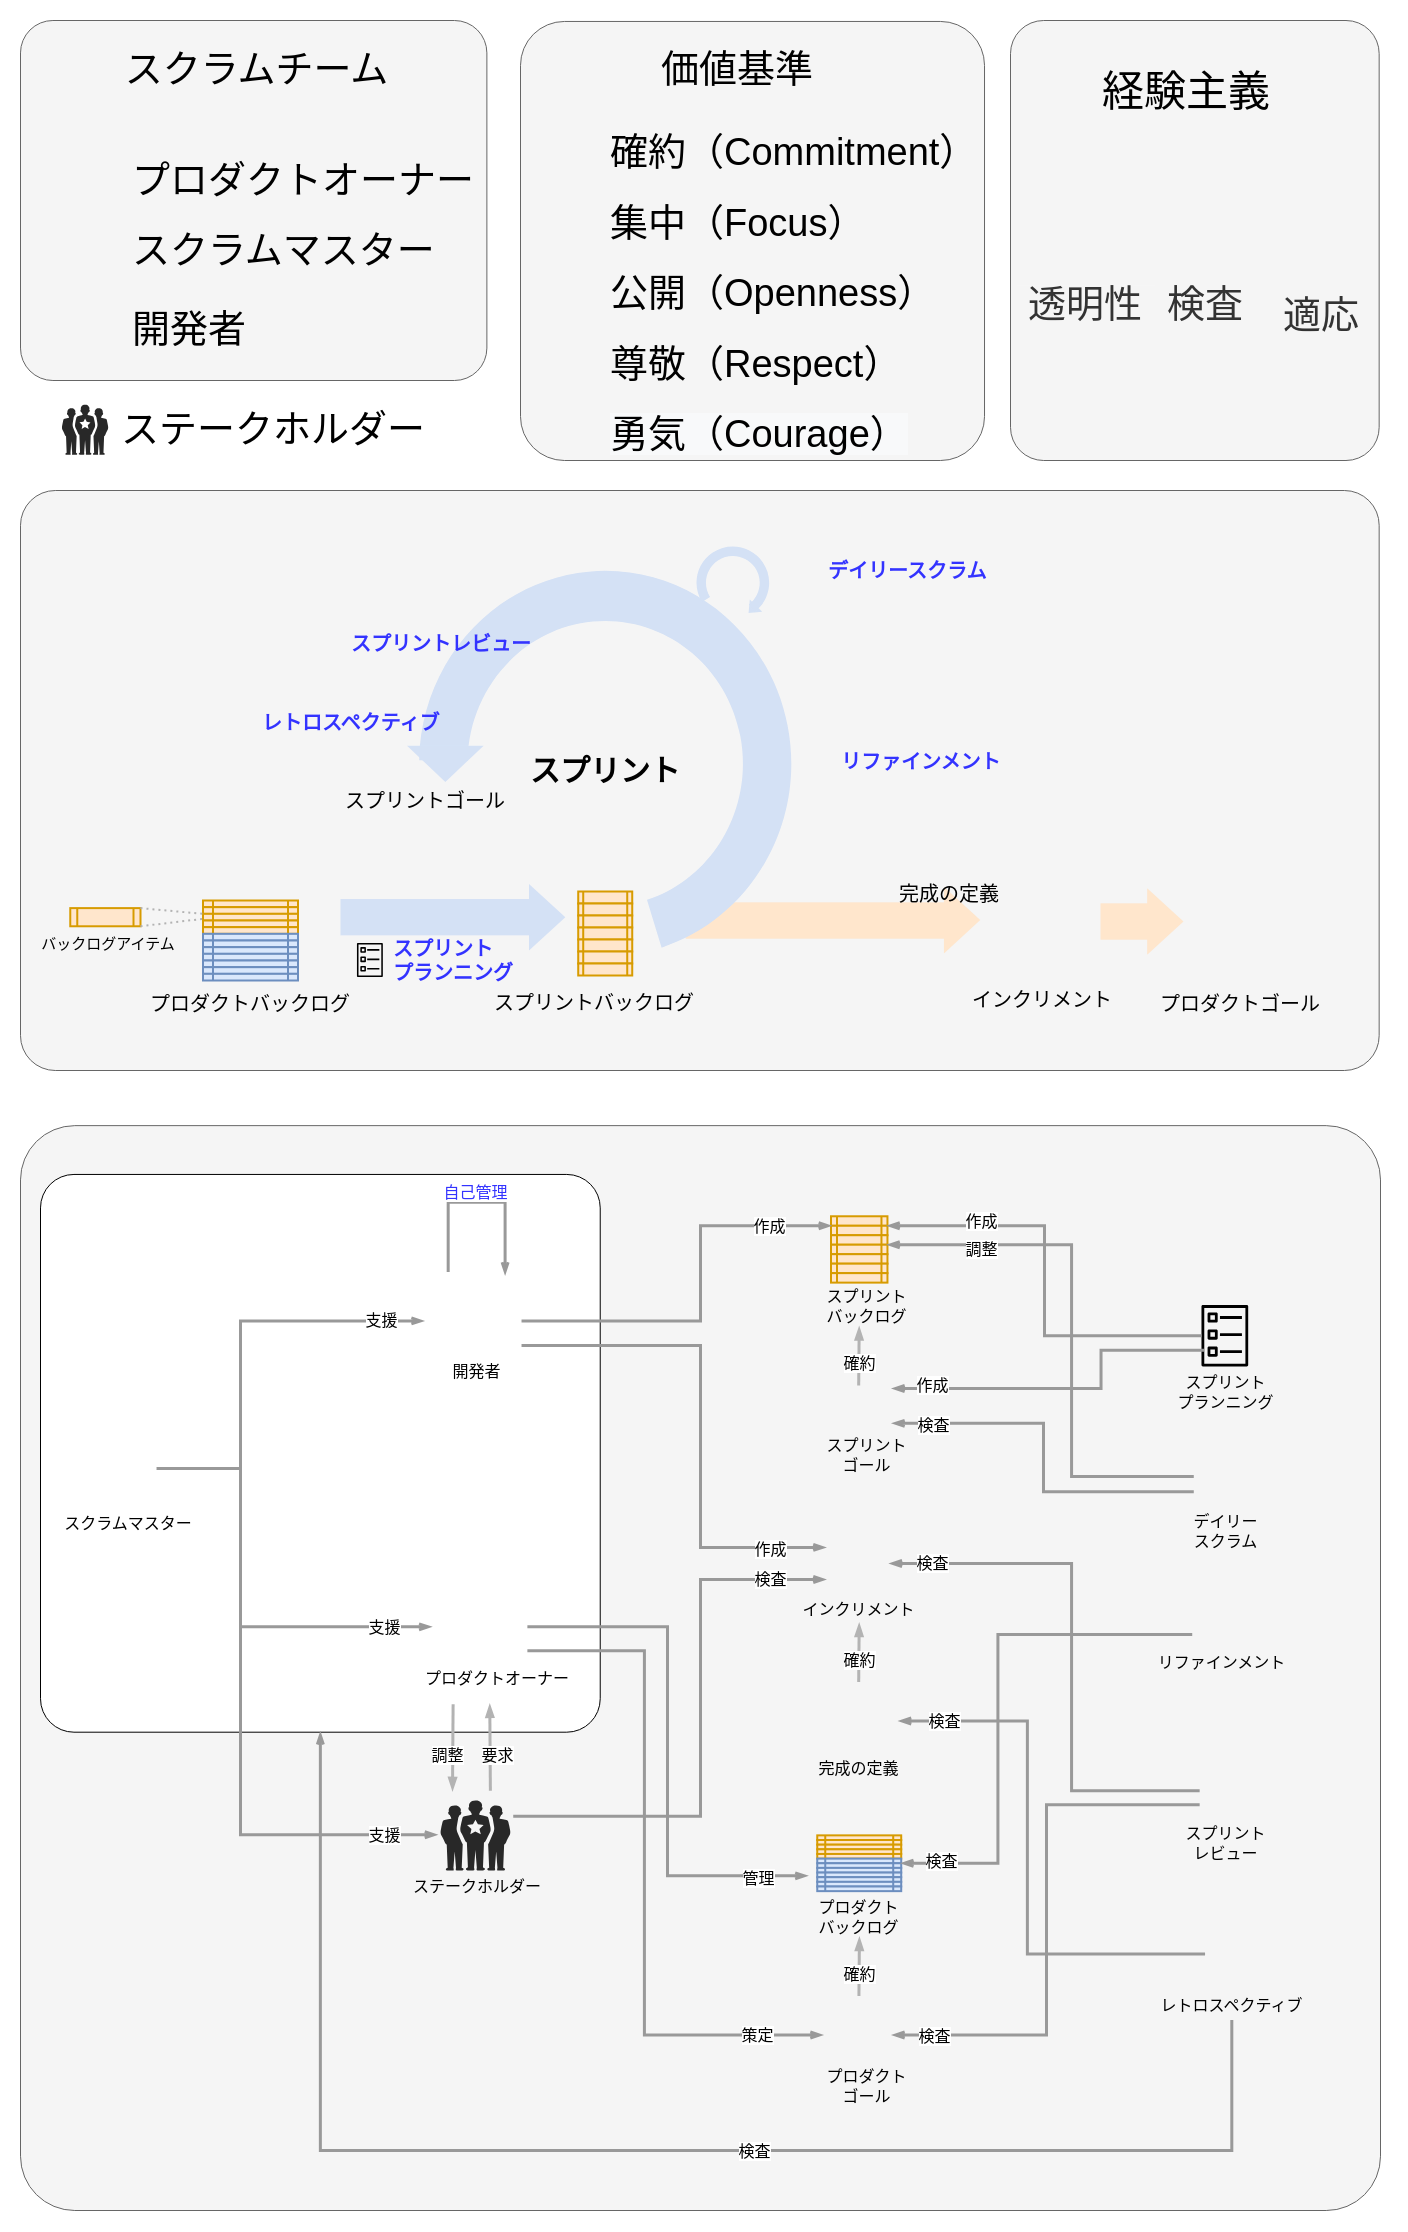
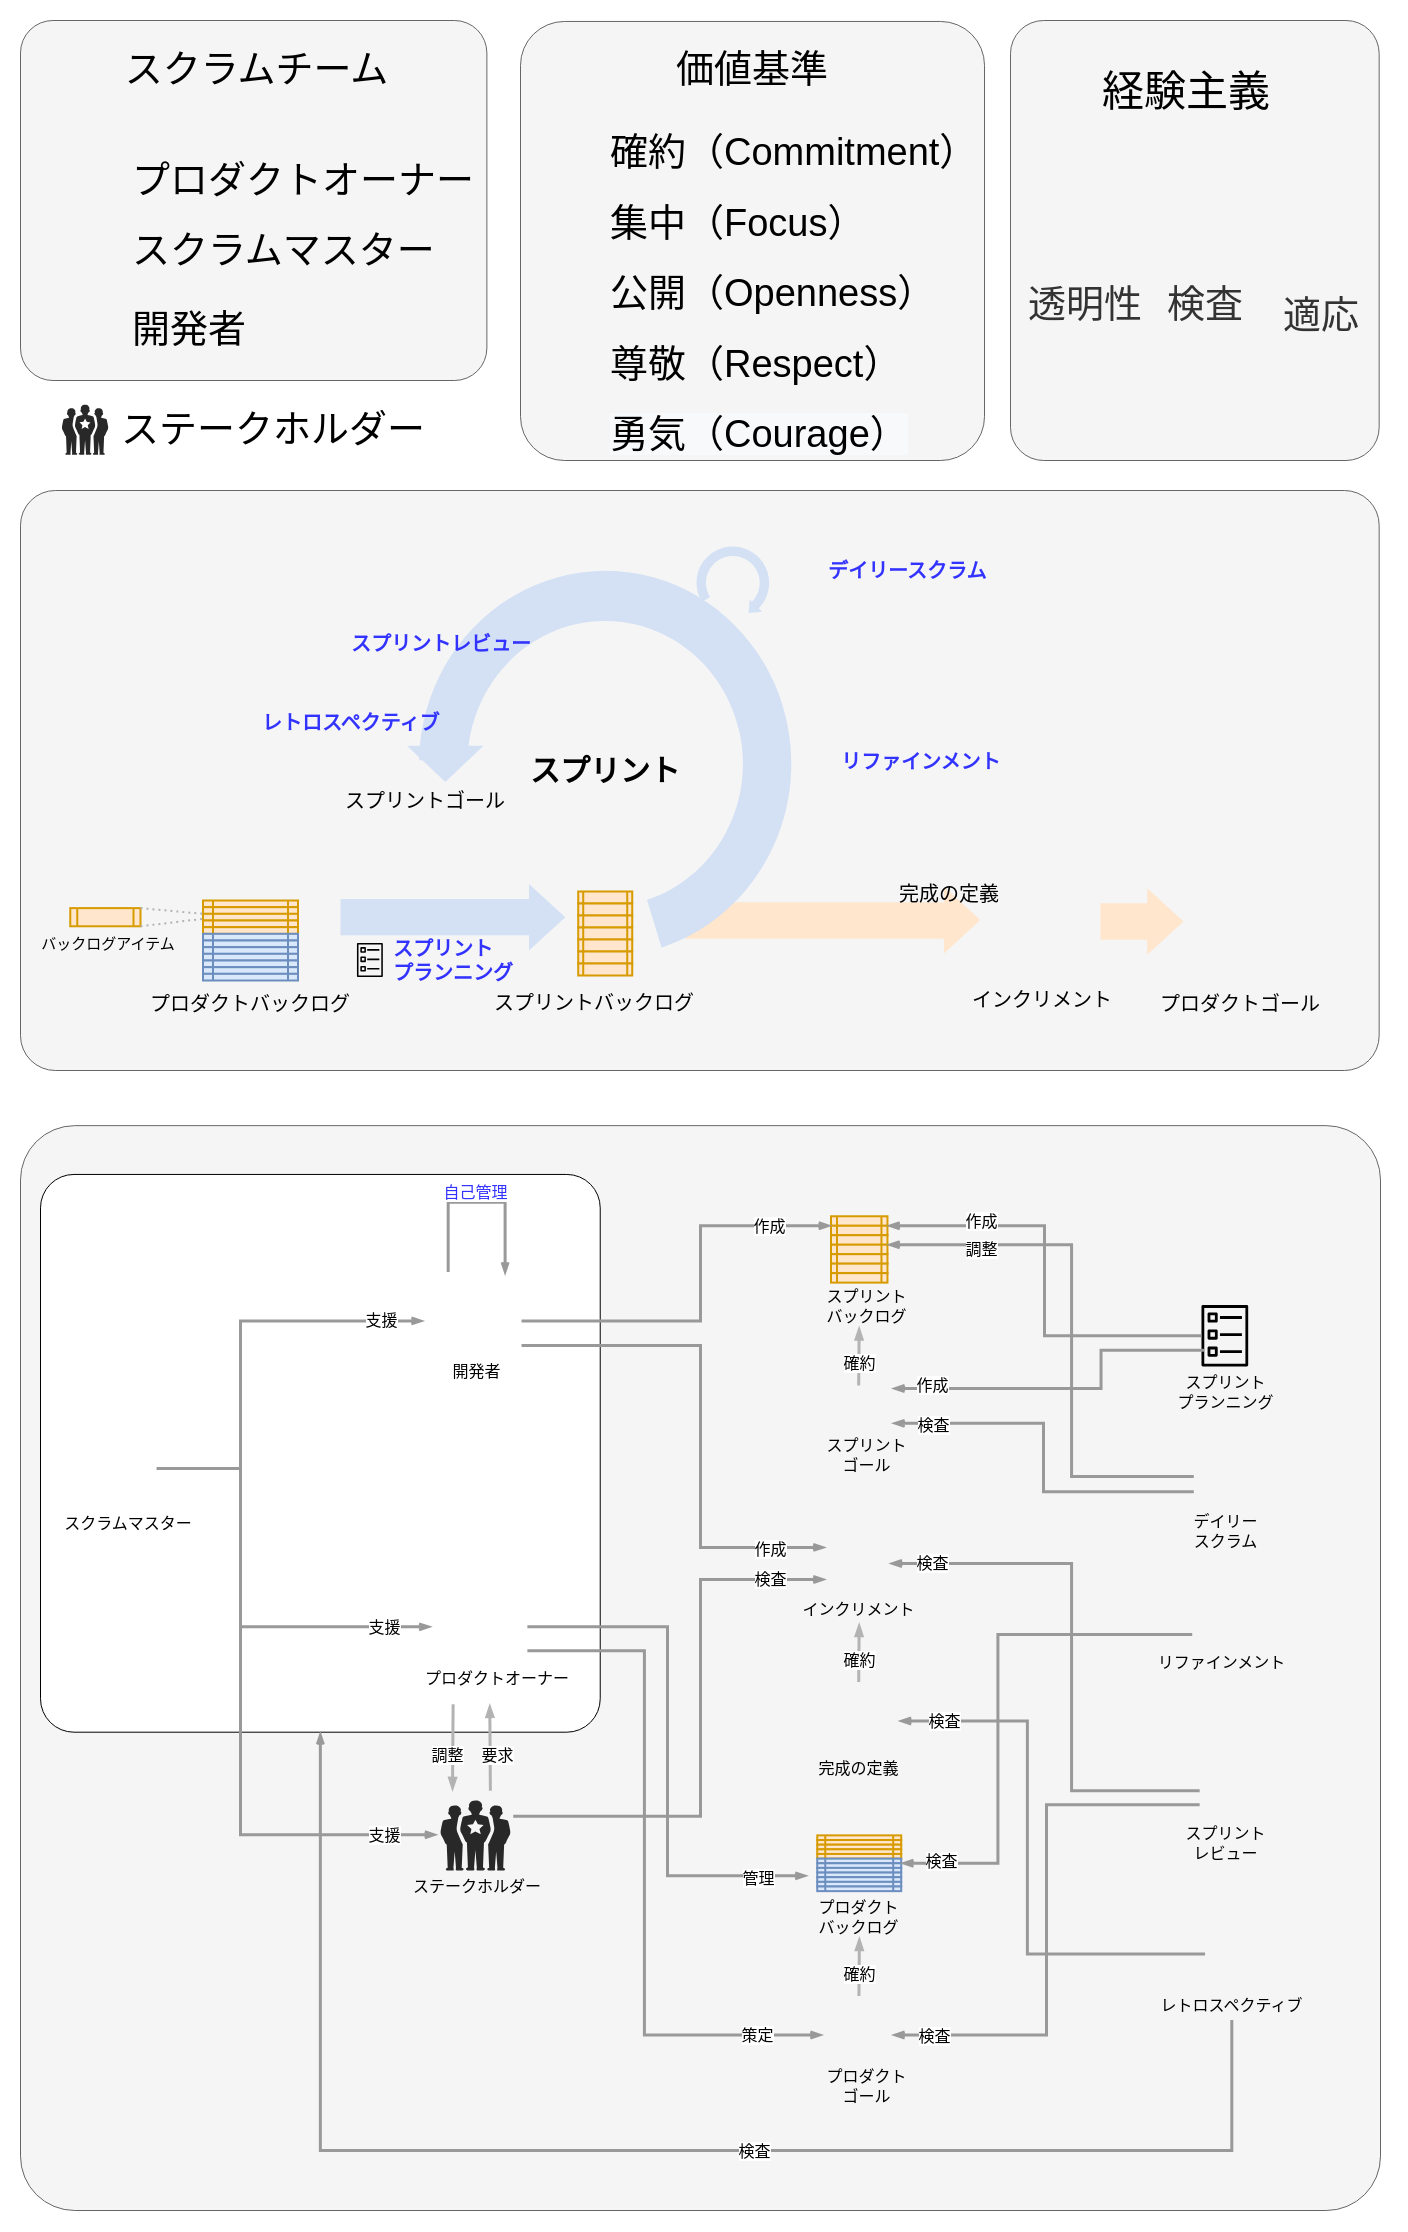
node "価値基準": moved (738, 73) -> (753, 73)
